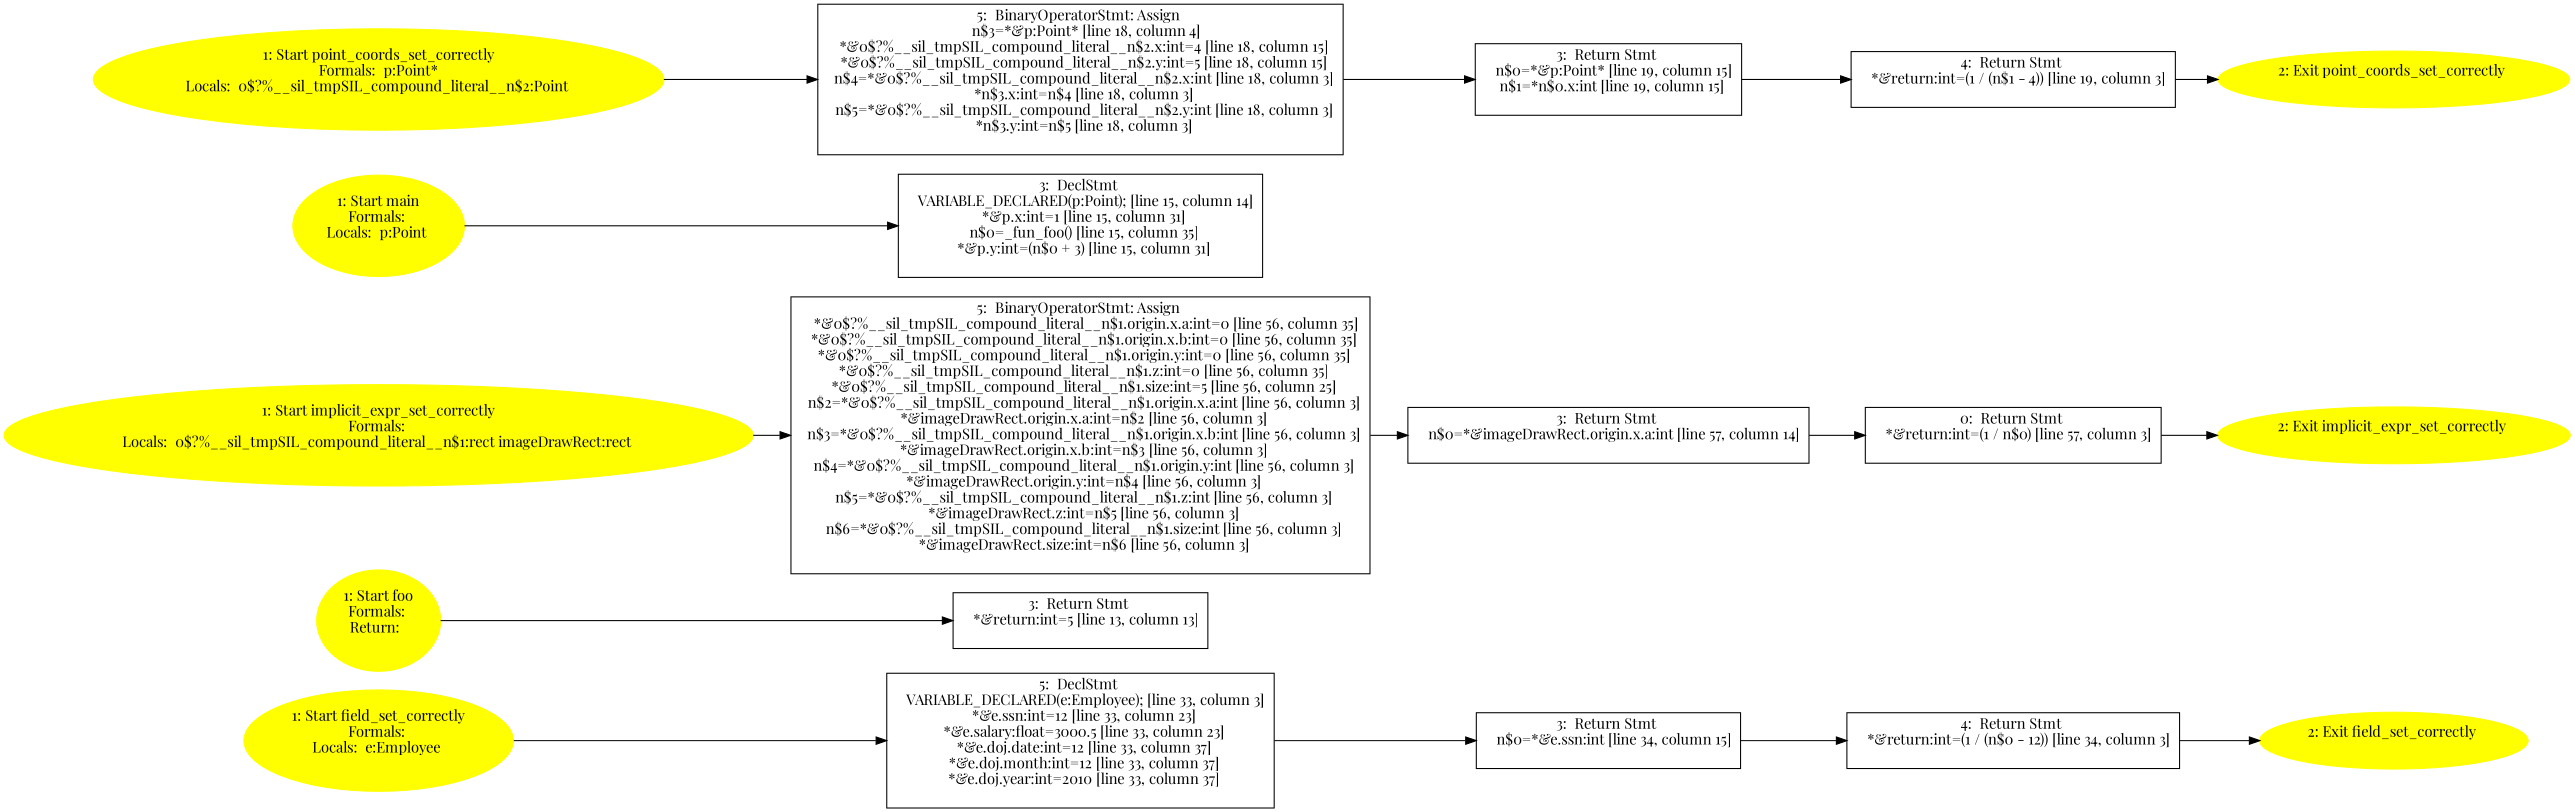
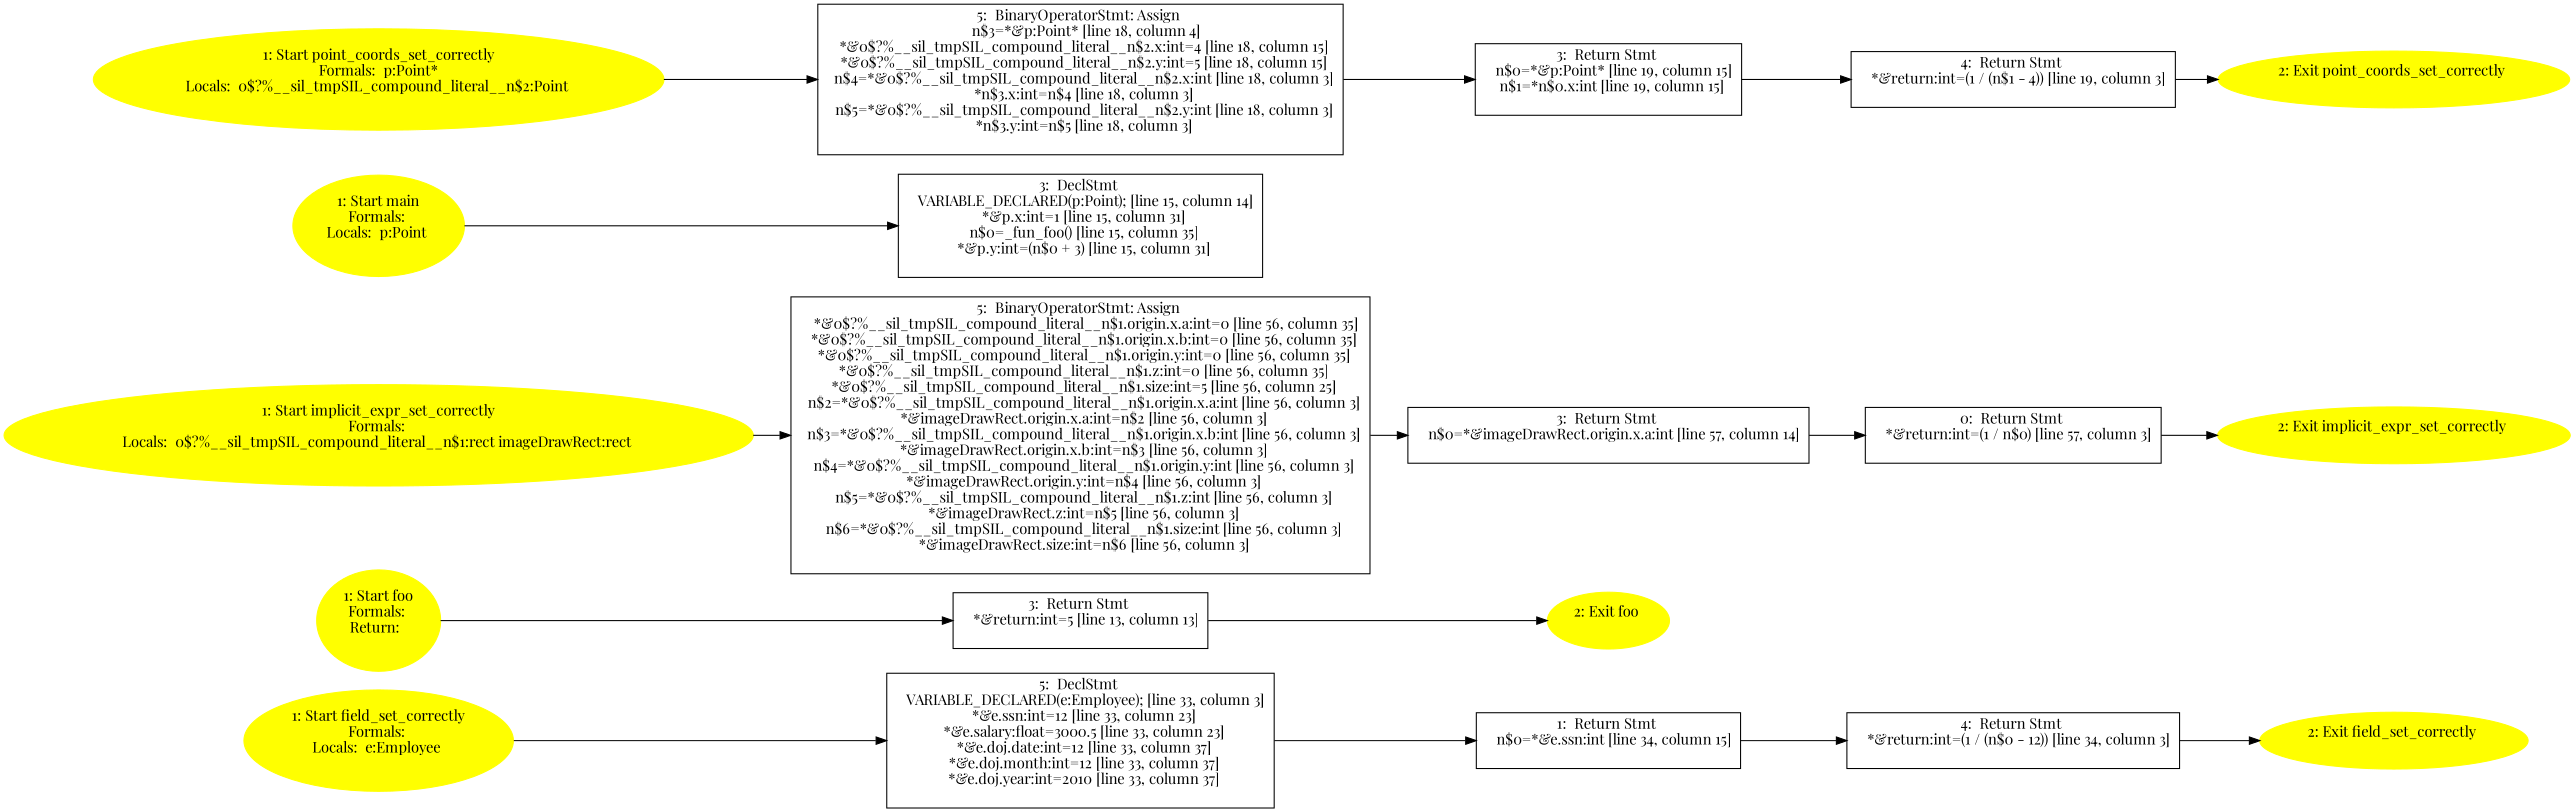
node "2: Exit foo": added
node "3:  Return Stmt n$0=*&e.ssn:int [line 34, column 15]": label "3:  Return Stmt n$0=*&e.ssn:int [line 34, column 15]" -> "1:  Return Stmt n$0=*&e.ssn:int [line 34, column 15]"
